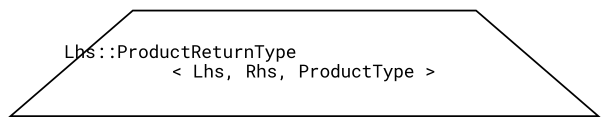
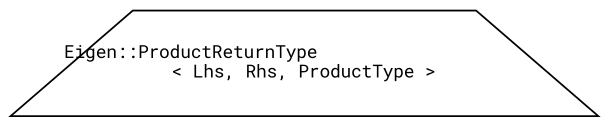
node "Lhs::ProductReturnType < Lhs, Rhs, ProductType >": label "Lhs::ProductReturnType < Lhs, Rhs, ProductType >" -> "Eigen::ProductReturnType < Lhs, Rhs, ProductType >"
